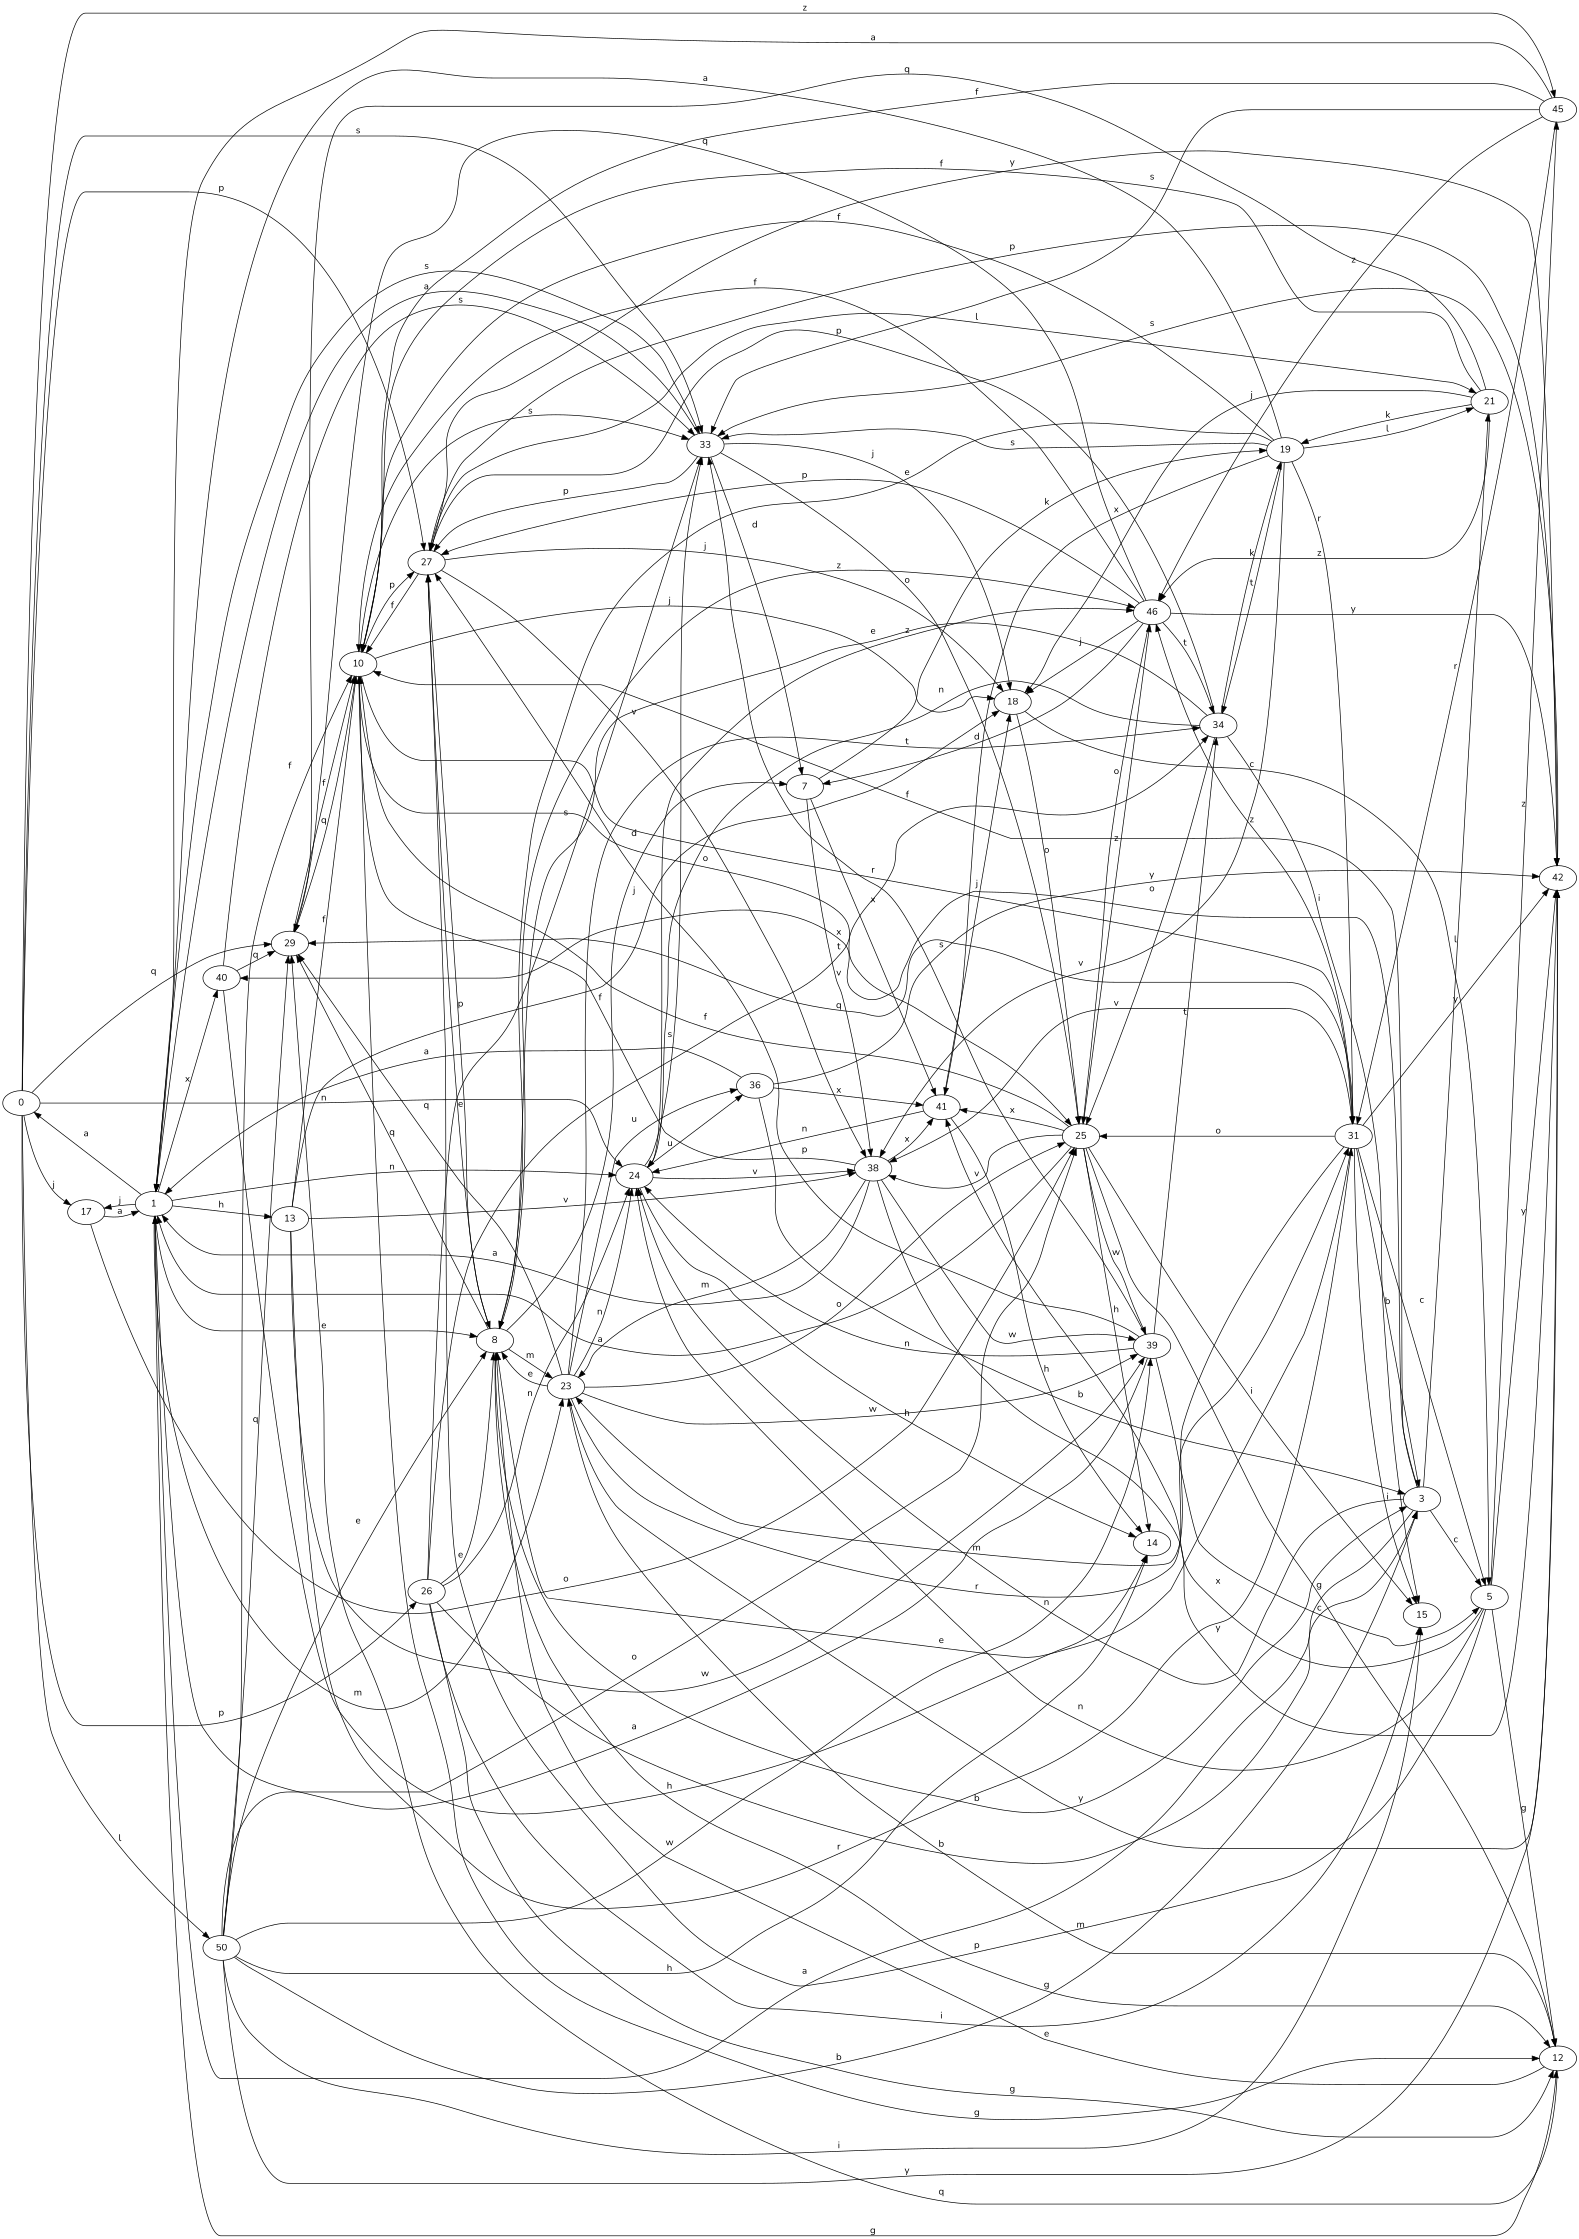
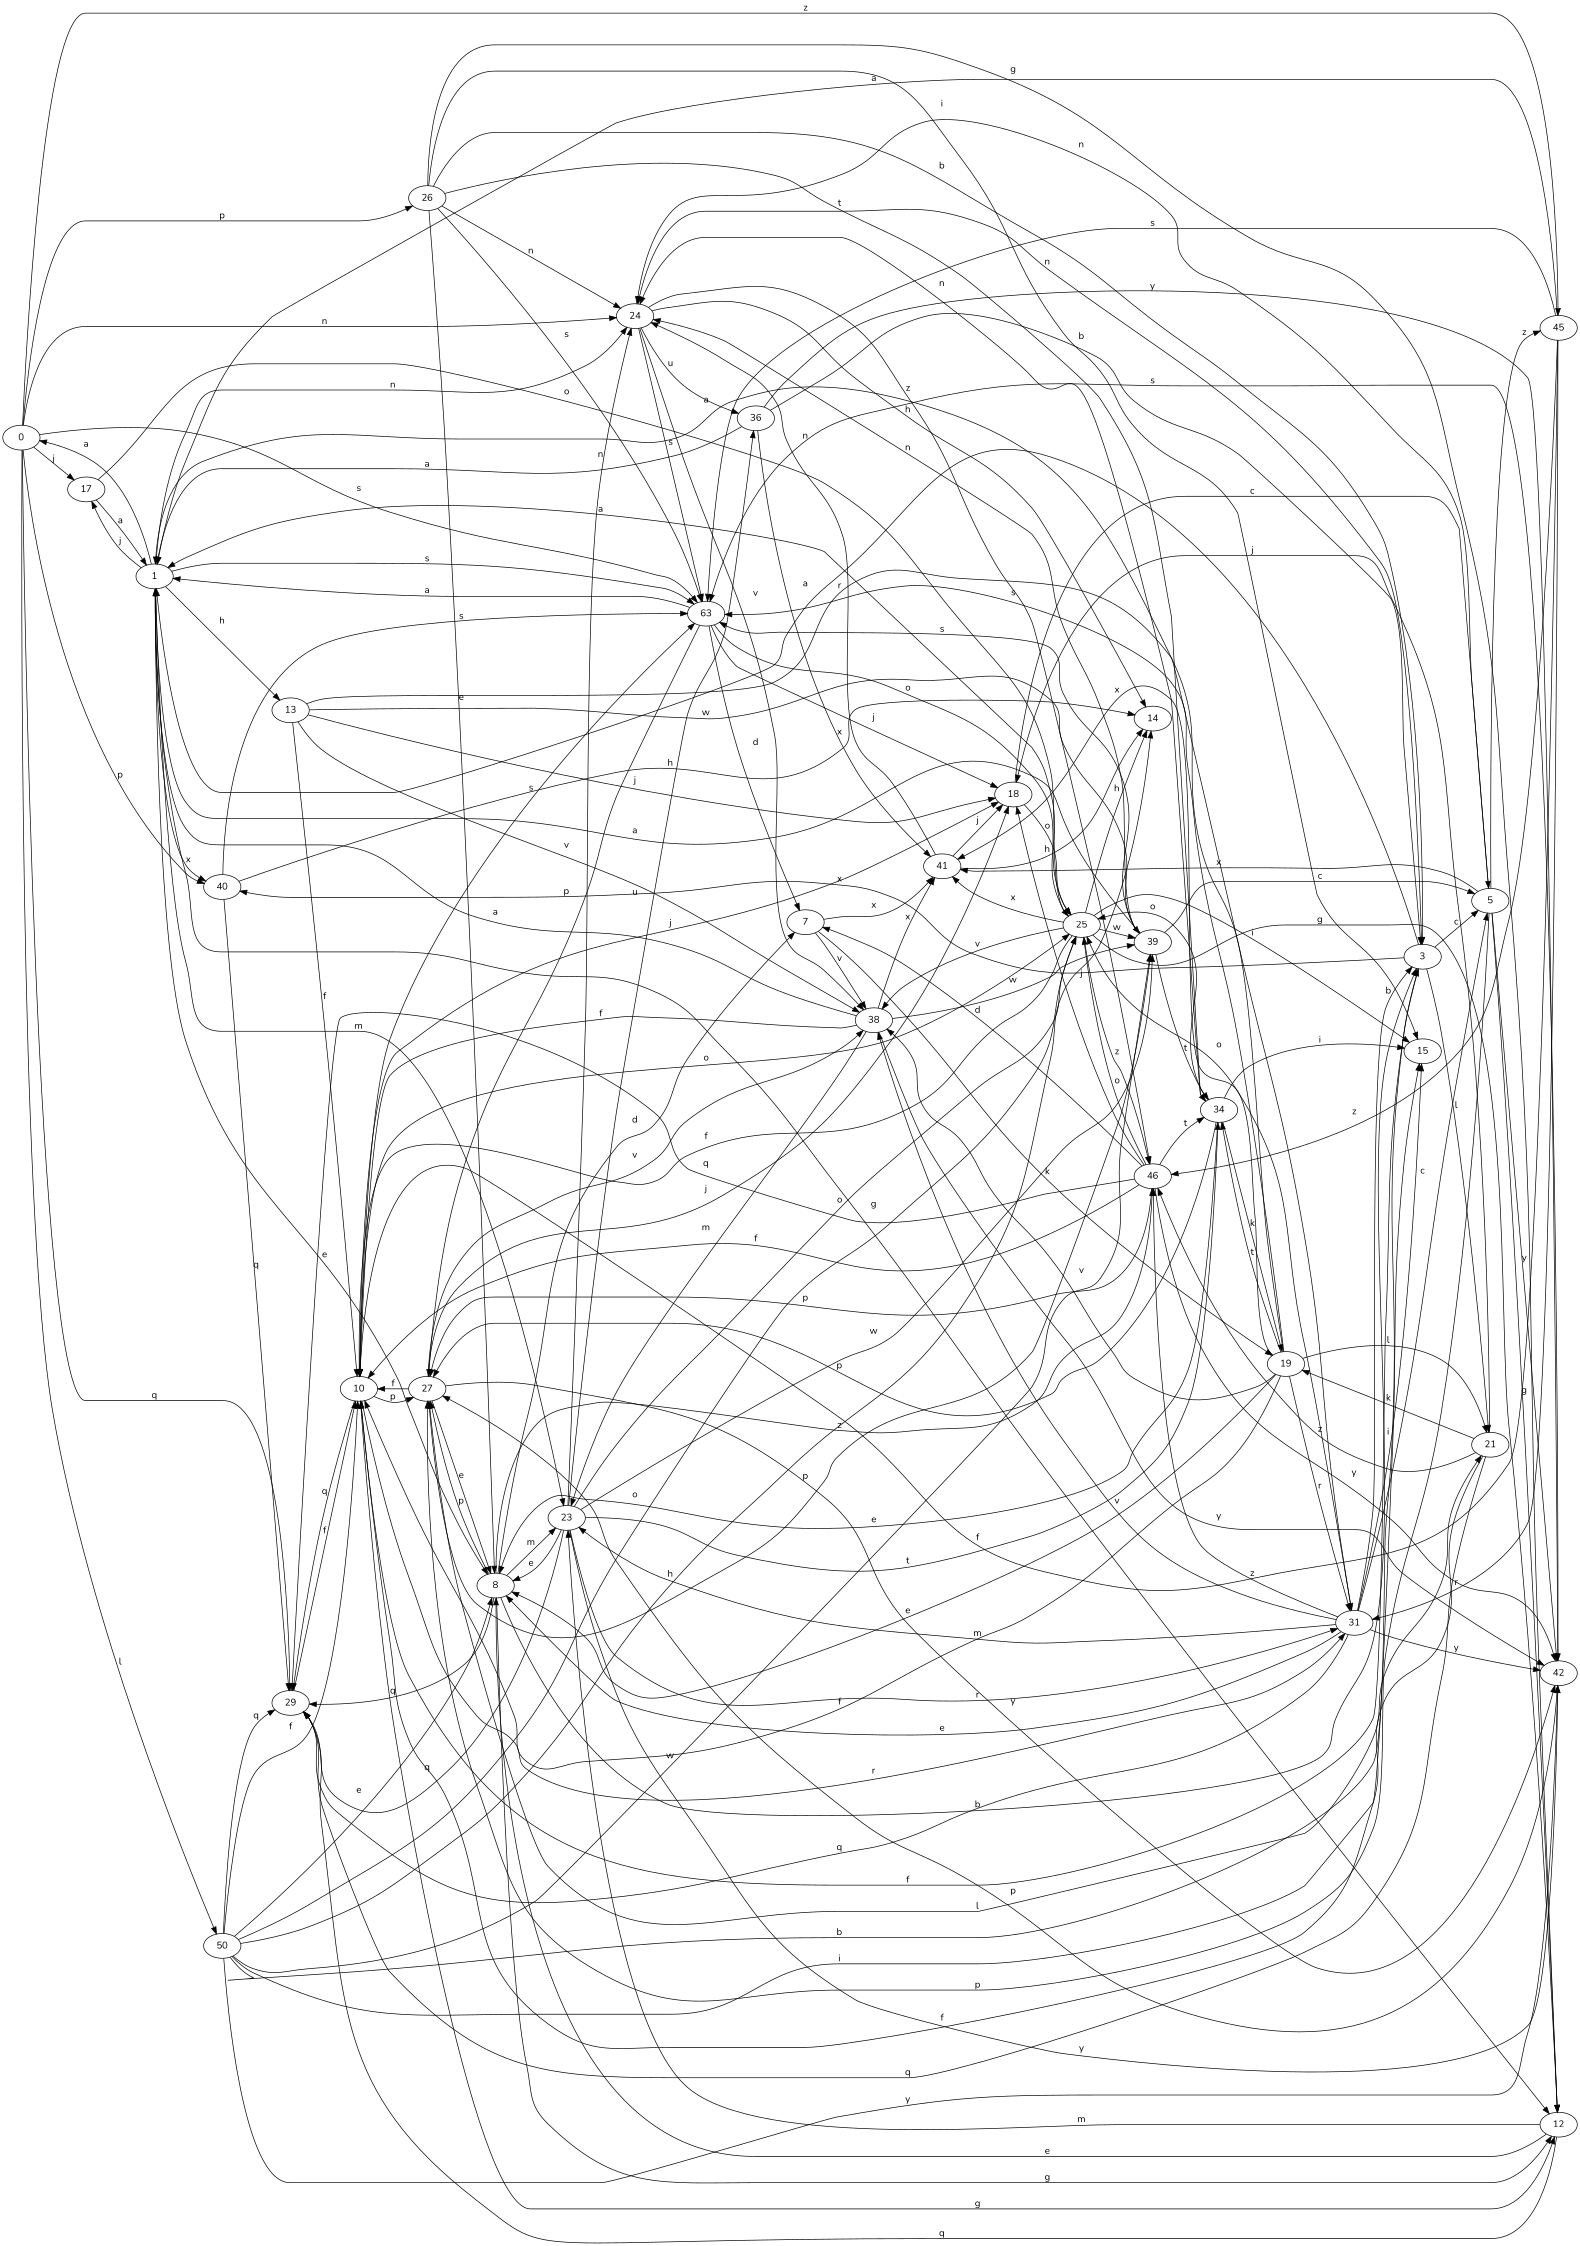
edge "0" -> "27": now "0" -> "40"
node "33": label "33" -> "63"
